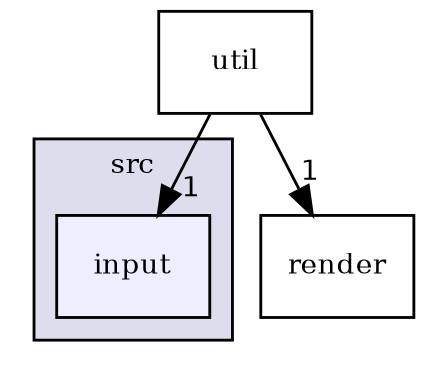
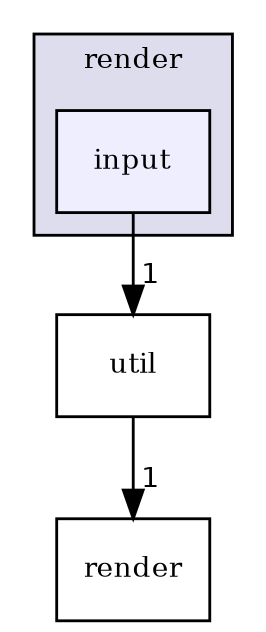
edge "util" -> "input": reversed
cluster "src": label "src" -> "render"
